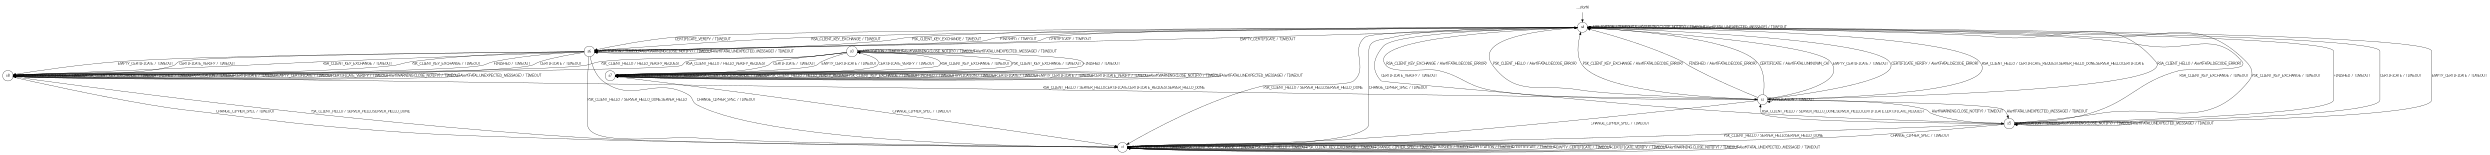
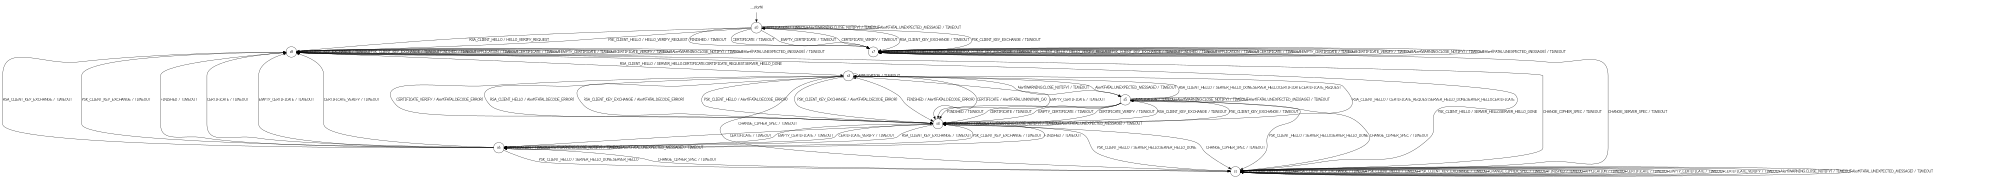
edge "__start4" -> "s4": now "__start4" -> "s0"
edge "s7" -> "s1": label "CHANGE_CIPHER_SPEC / TIMEOUT" -> "CHANGE_SERVER_SPEC / TIMEOUT"
